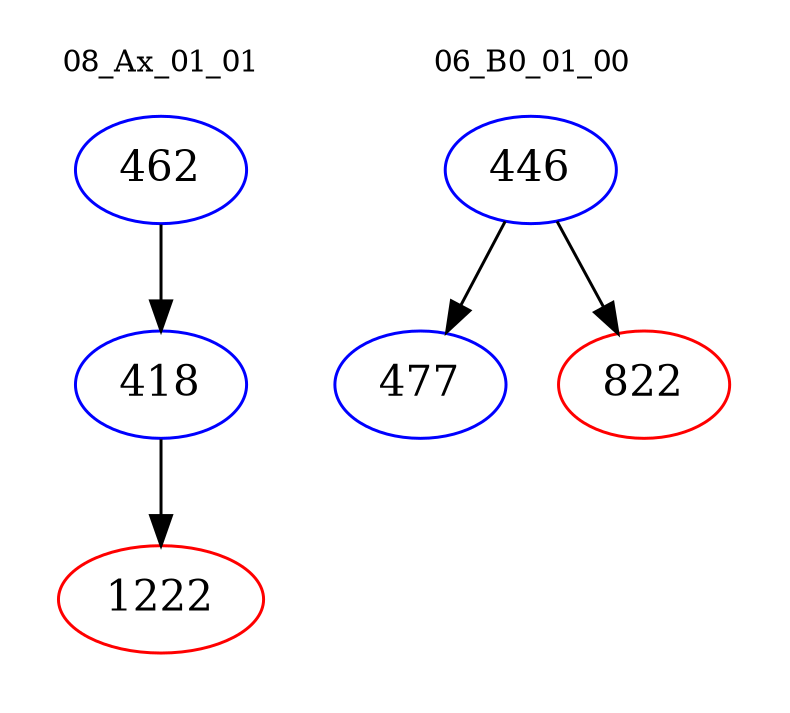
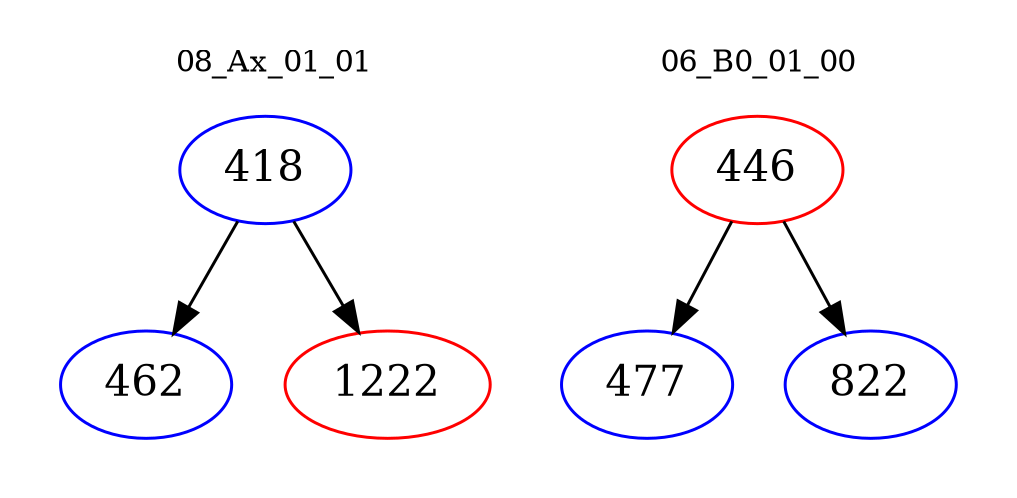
node "446": color blue -> red
edge "462" -> "418": reversed
node "822": color red -> blue
